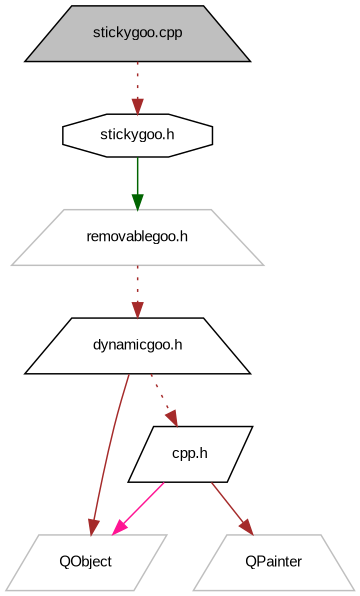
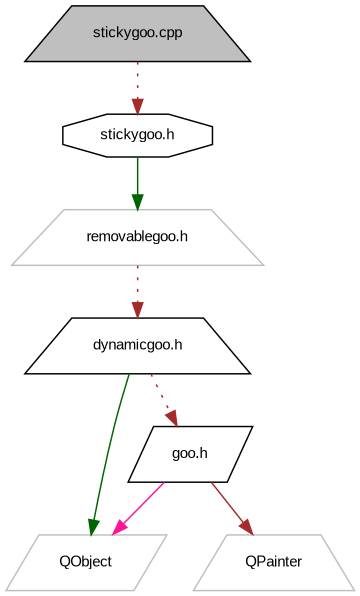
edge "dynamicgoo.h" -> "QObject": color brown -> darkgreen
node "cpp.h": label "cpp.h" -> "goo.h"
